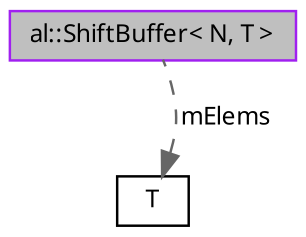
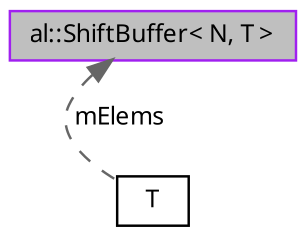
edge "al::ShiftBuffer< N, T >" -> "T": reversed
